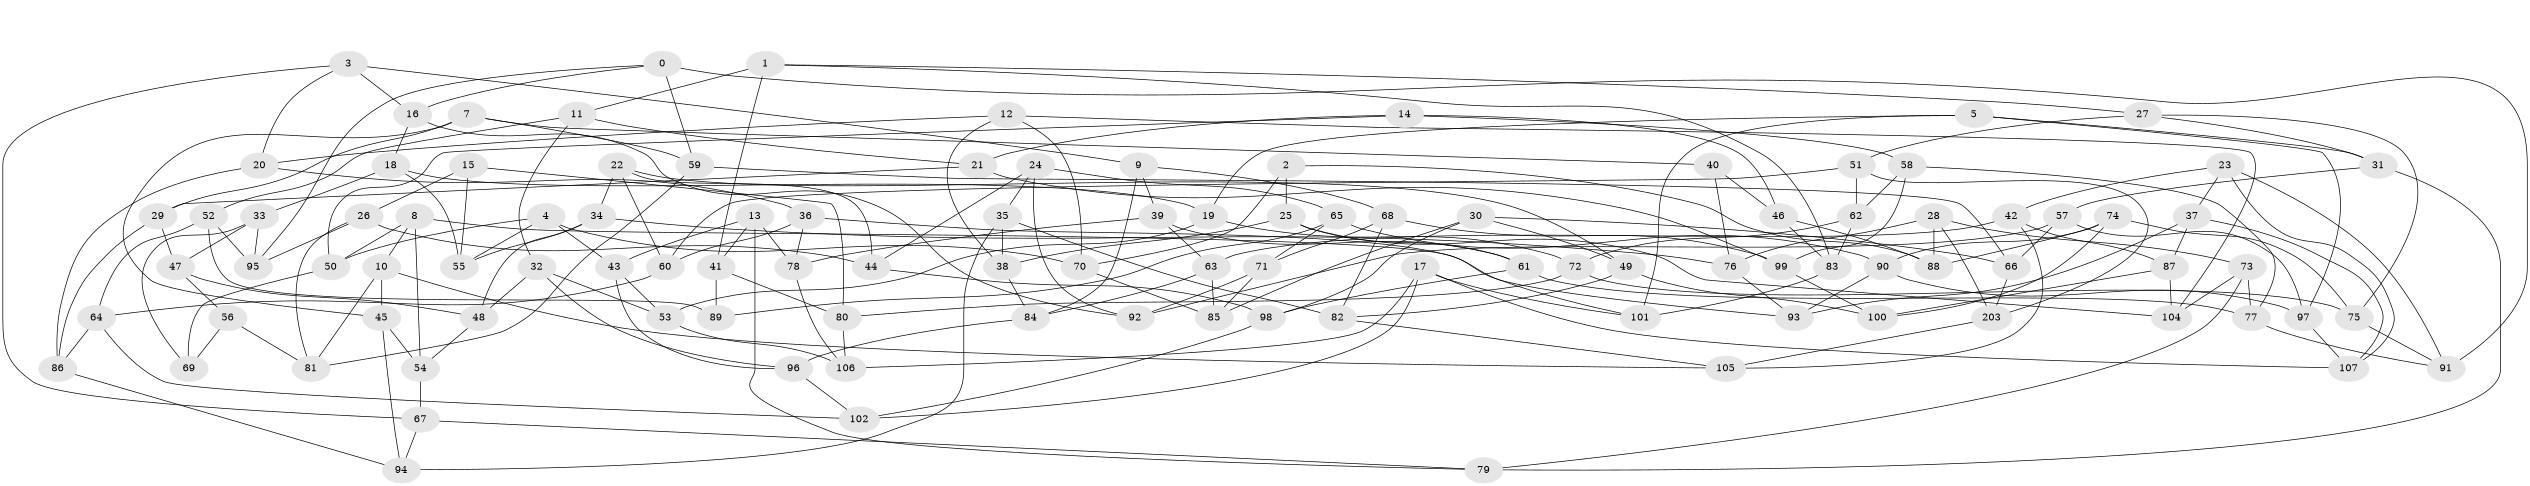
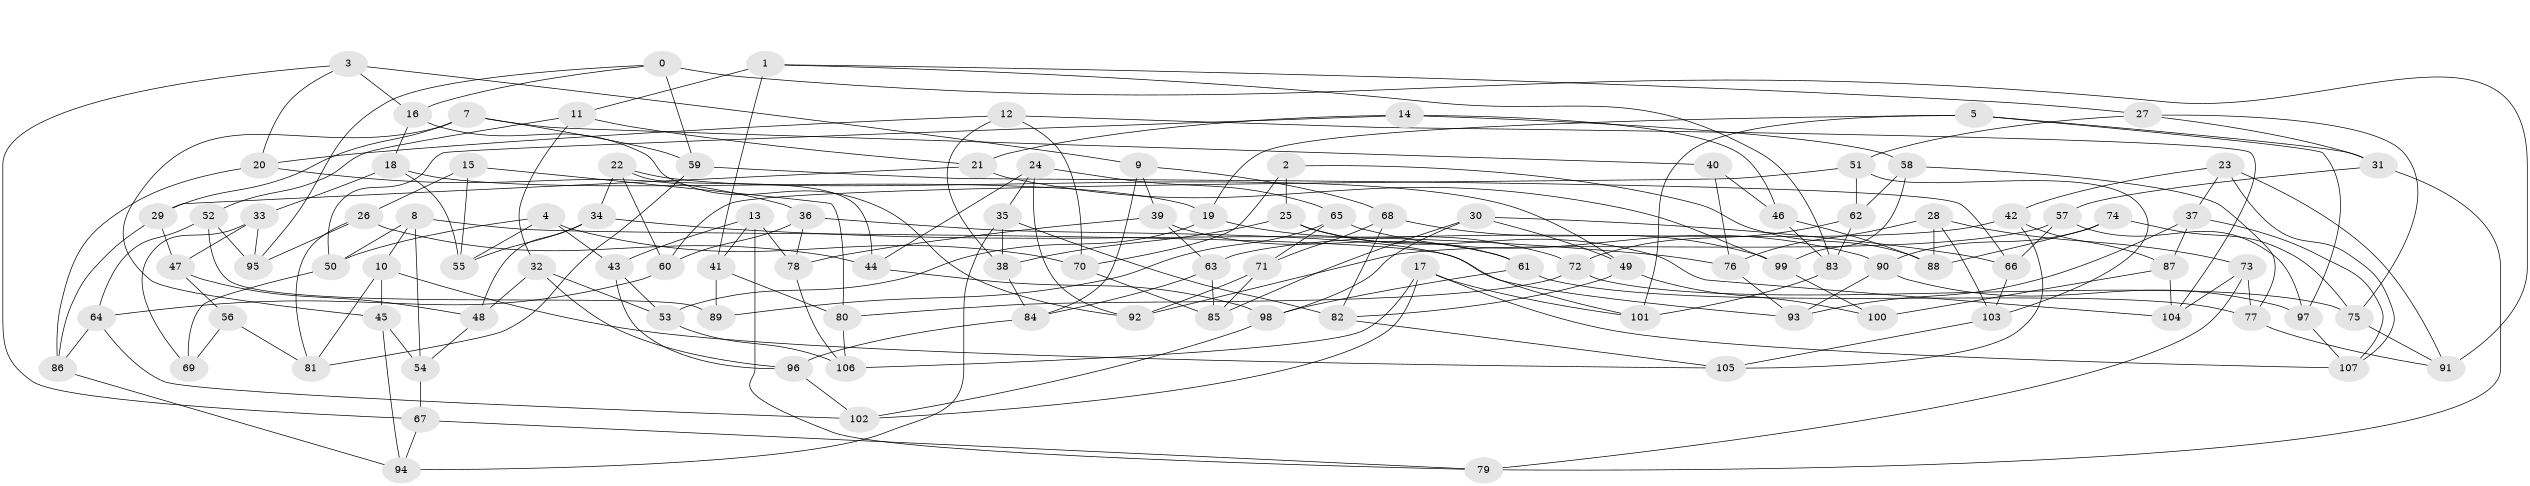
edge "74" -- "100": removed
node "203": label "203" -> "103"
